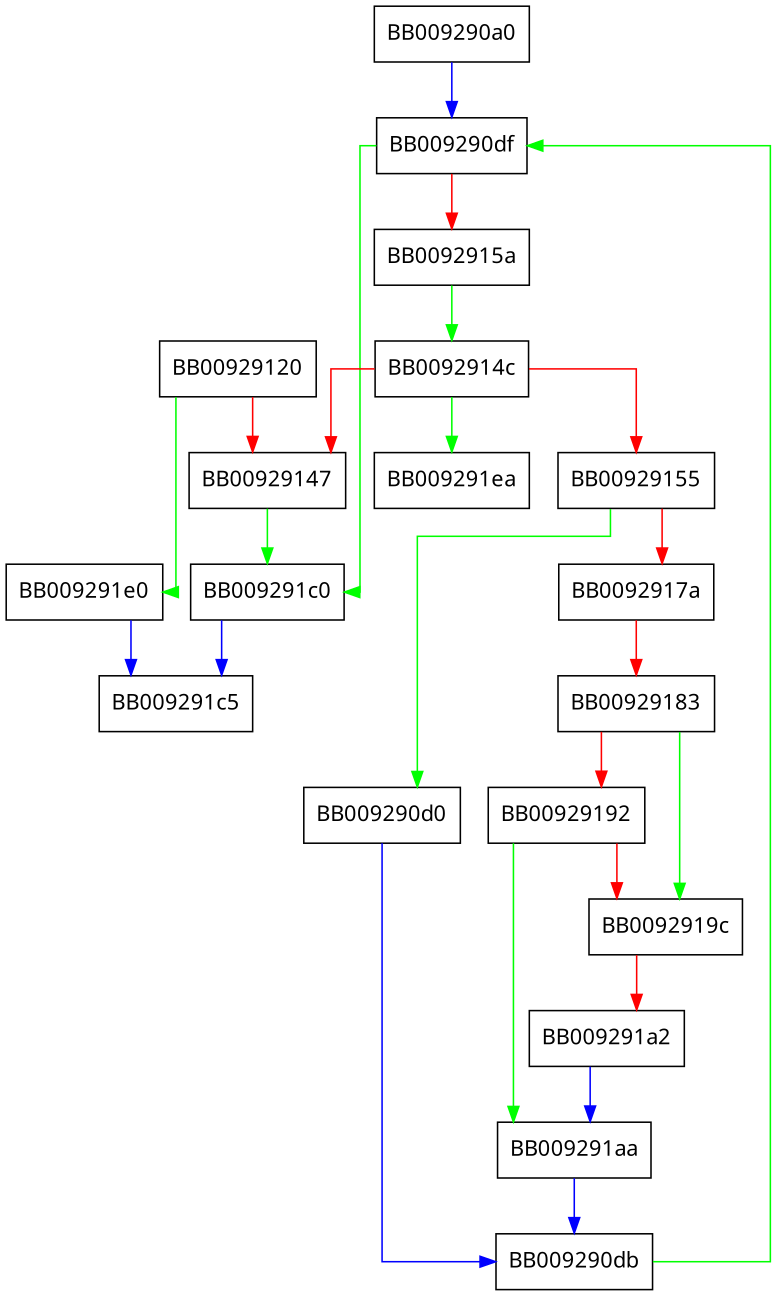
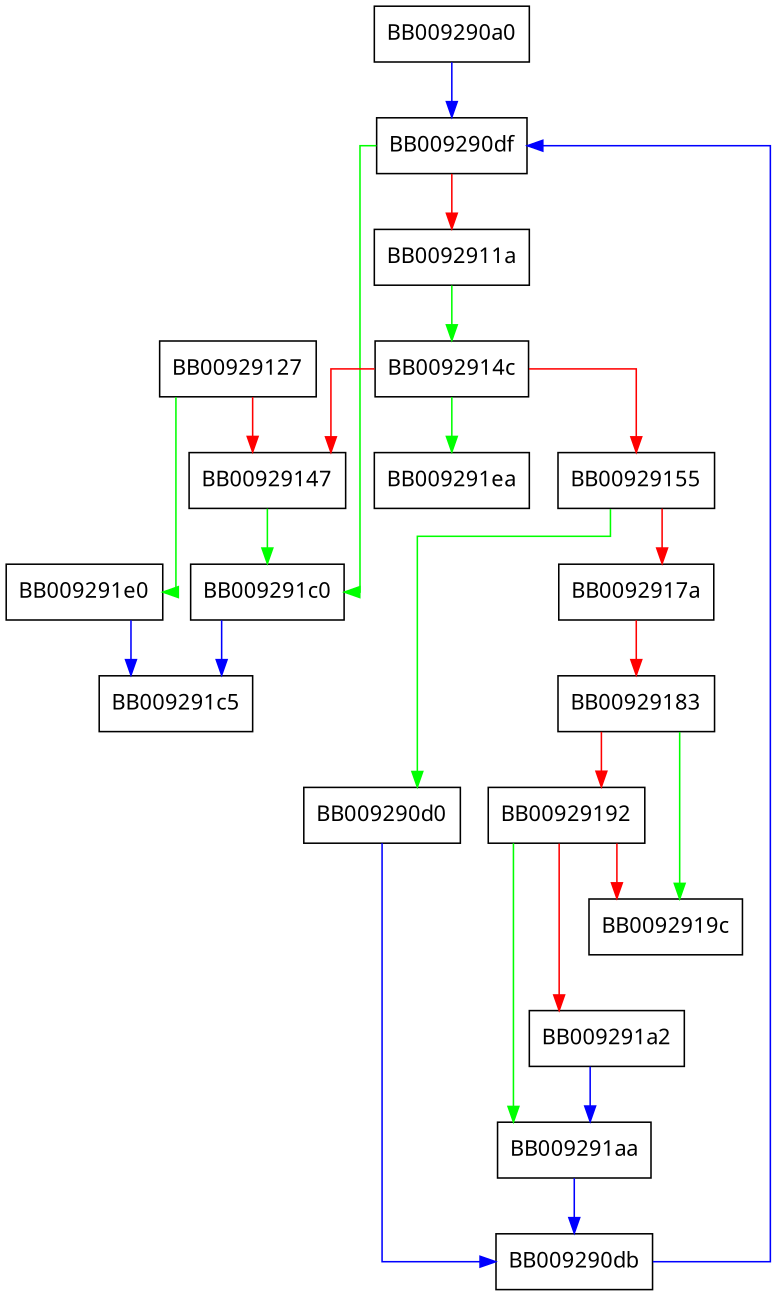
node "BB0092915a": label "BB0092915a" -> "BB0092911a"
node "BB00929120": label "BB00929120" -> "BB00929127"
edge "BB009290db" -> "BB009290df": color green -> blue
edge "BB0092919c" -> "BB009291a2": now "BB00929192" -> "BB009291a2"
